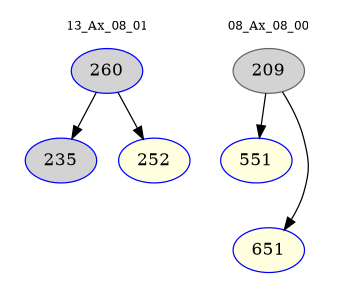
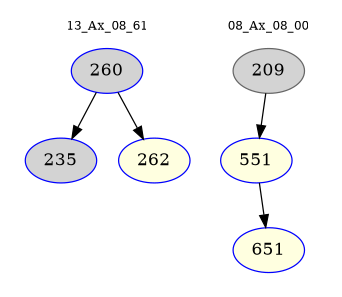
cluster "13_Ax_08_01": label "13_Ax_08_01" -> "13_Ax_08_61"
edge "209" -> "651": now "551" -> "651"
node "252": label "252" -> "262"
